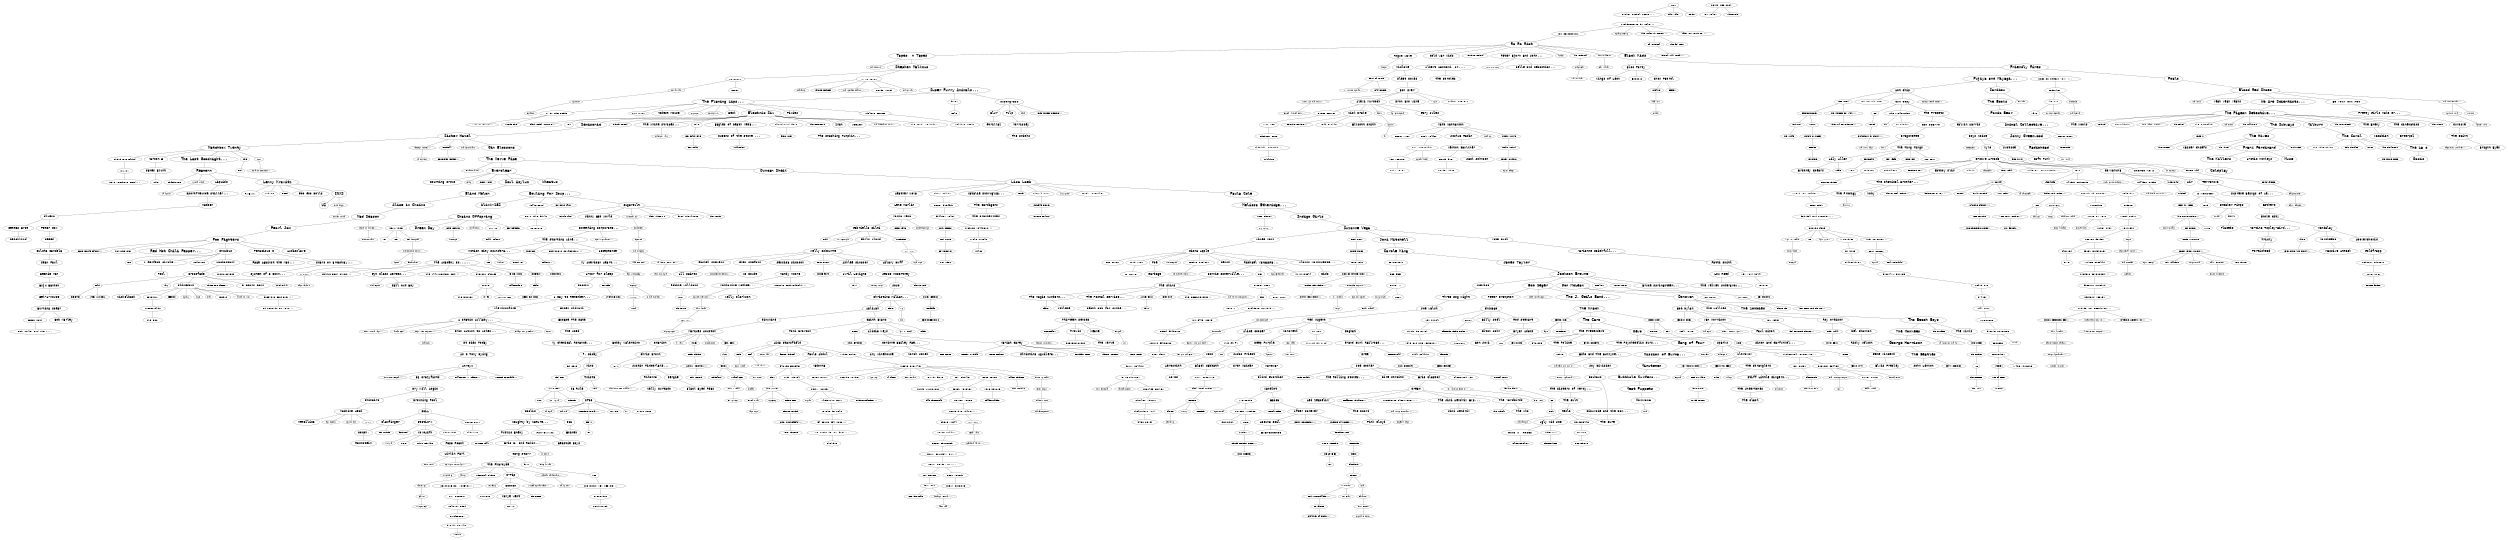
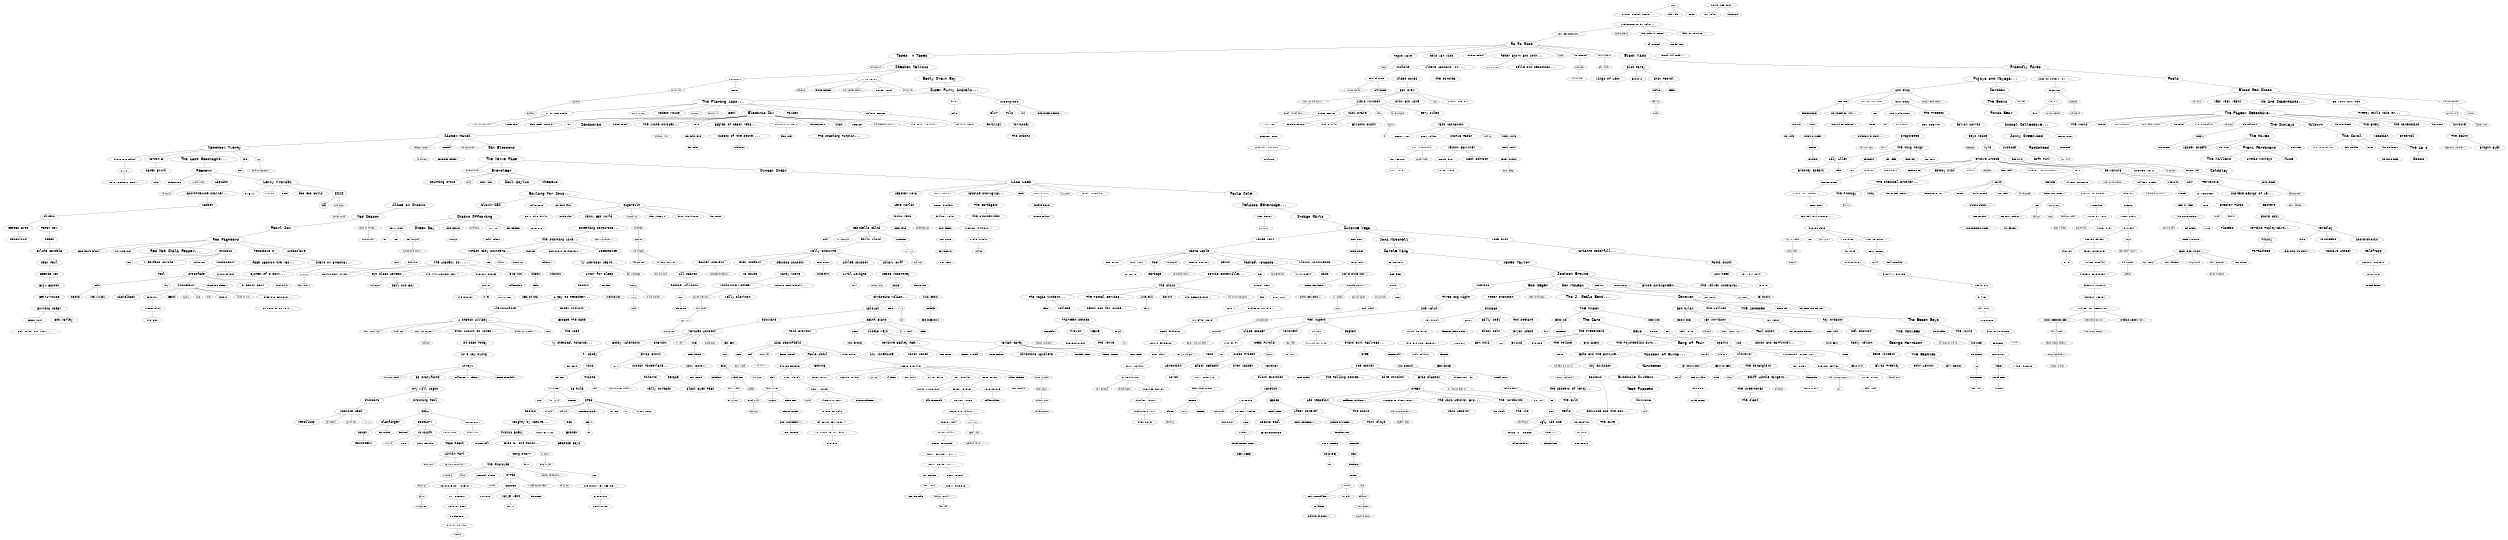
node "Badly Drawn Boy": added
node "Blind Melon": removed
node "As I Tony Dying": label "As I Tony Dying" -> "As I Lay Dying"
node "Tops Theater": label "Tops Theater" -> "Dream Theater"
node "Mos Tesla": label "Mos Tesla" -> "Mos Def"
